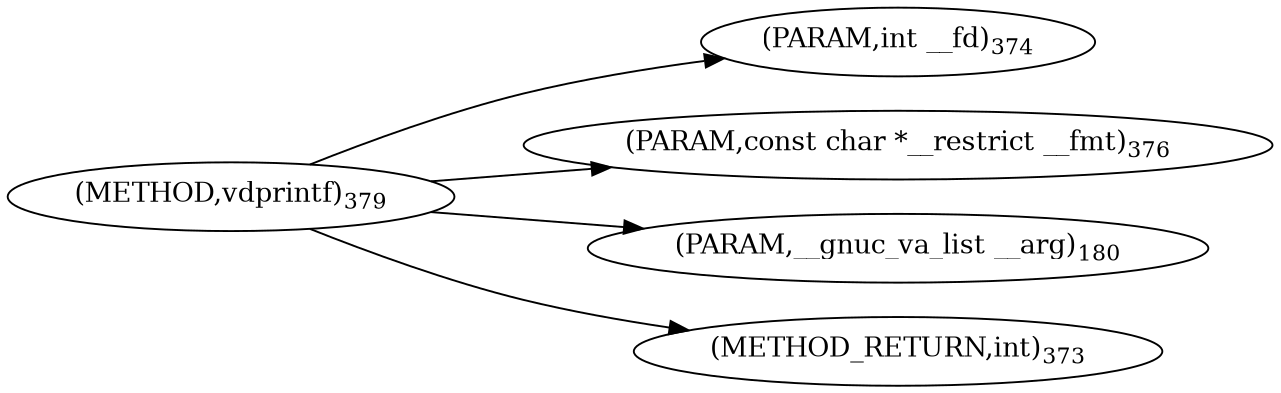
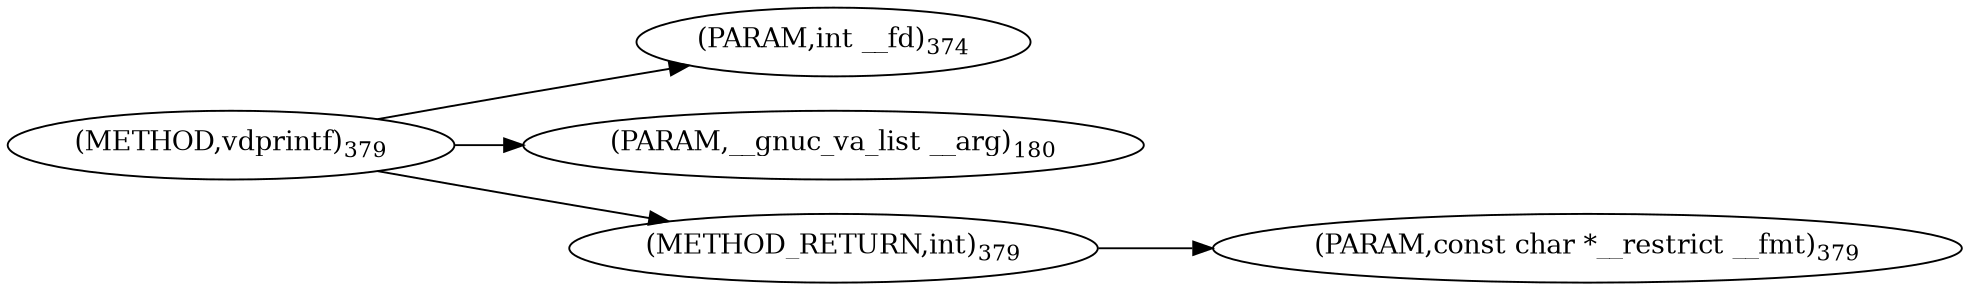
node "(PARAM,const char *__restrict __fmt)": text "376" -> "379"
edge "(METHOD,vdprintf)" -> "(PARAM,const char *__restrict __fmt)": now "(METHOD_RETURN,int)" -> "(PARAM,const char *__restrict __fmt)"
node "(METHOD_RETURN,int)": text "373" -> "379"
